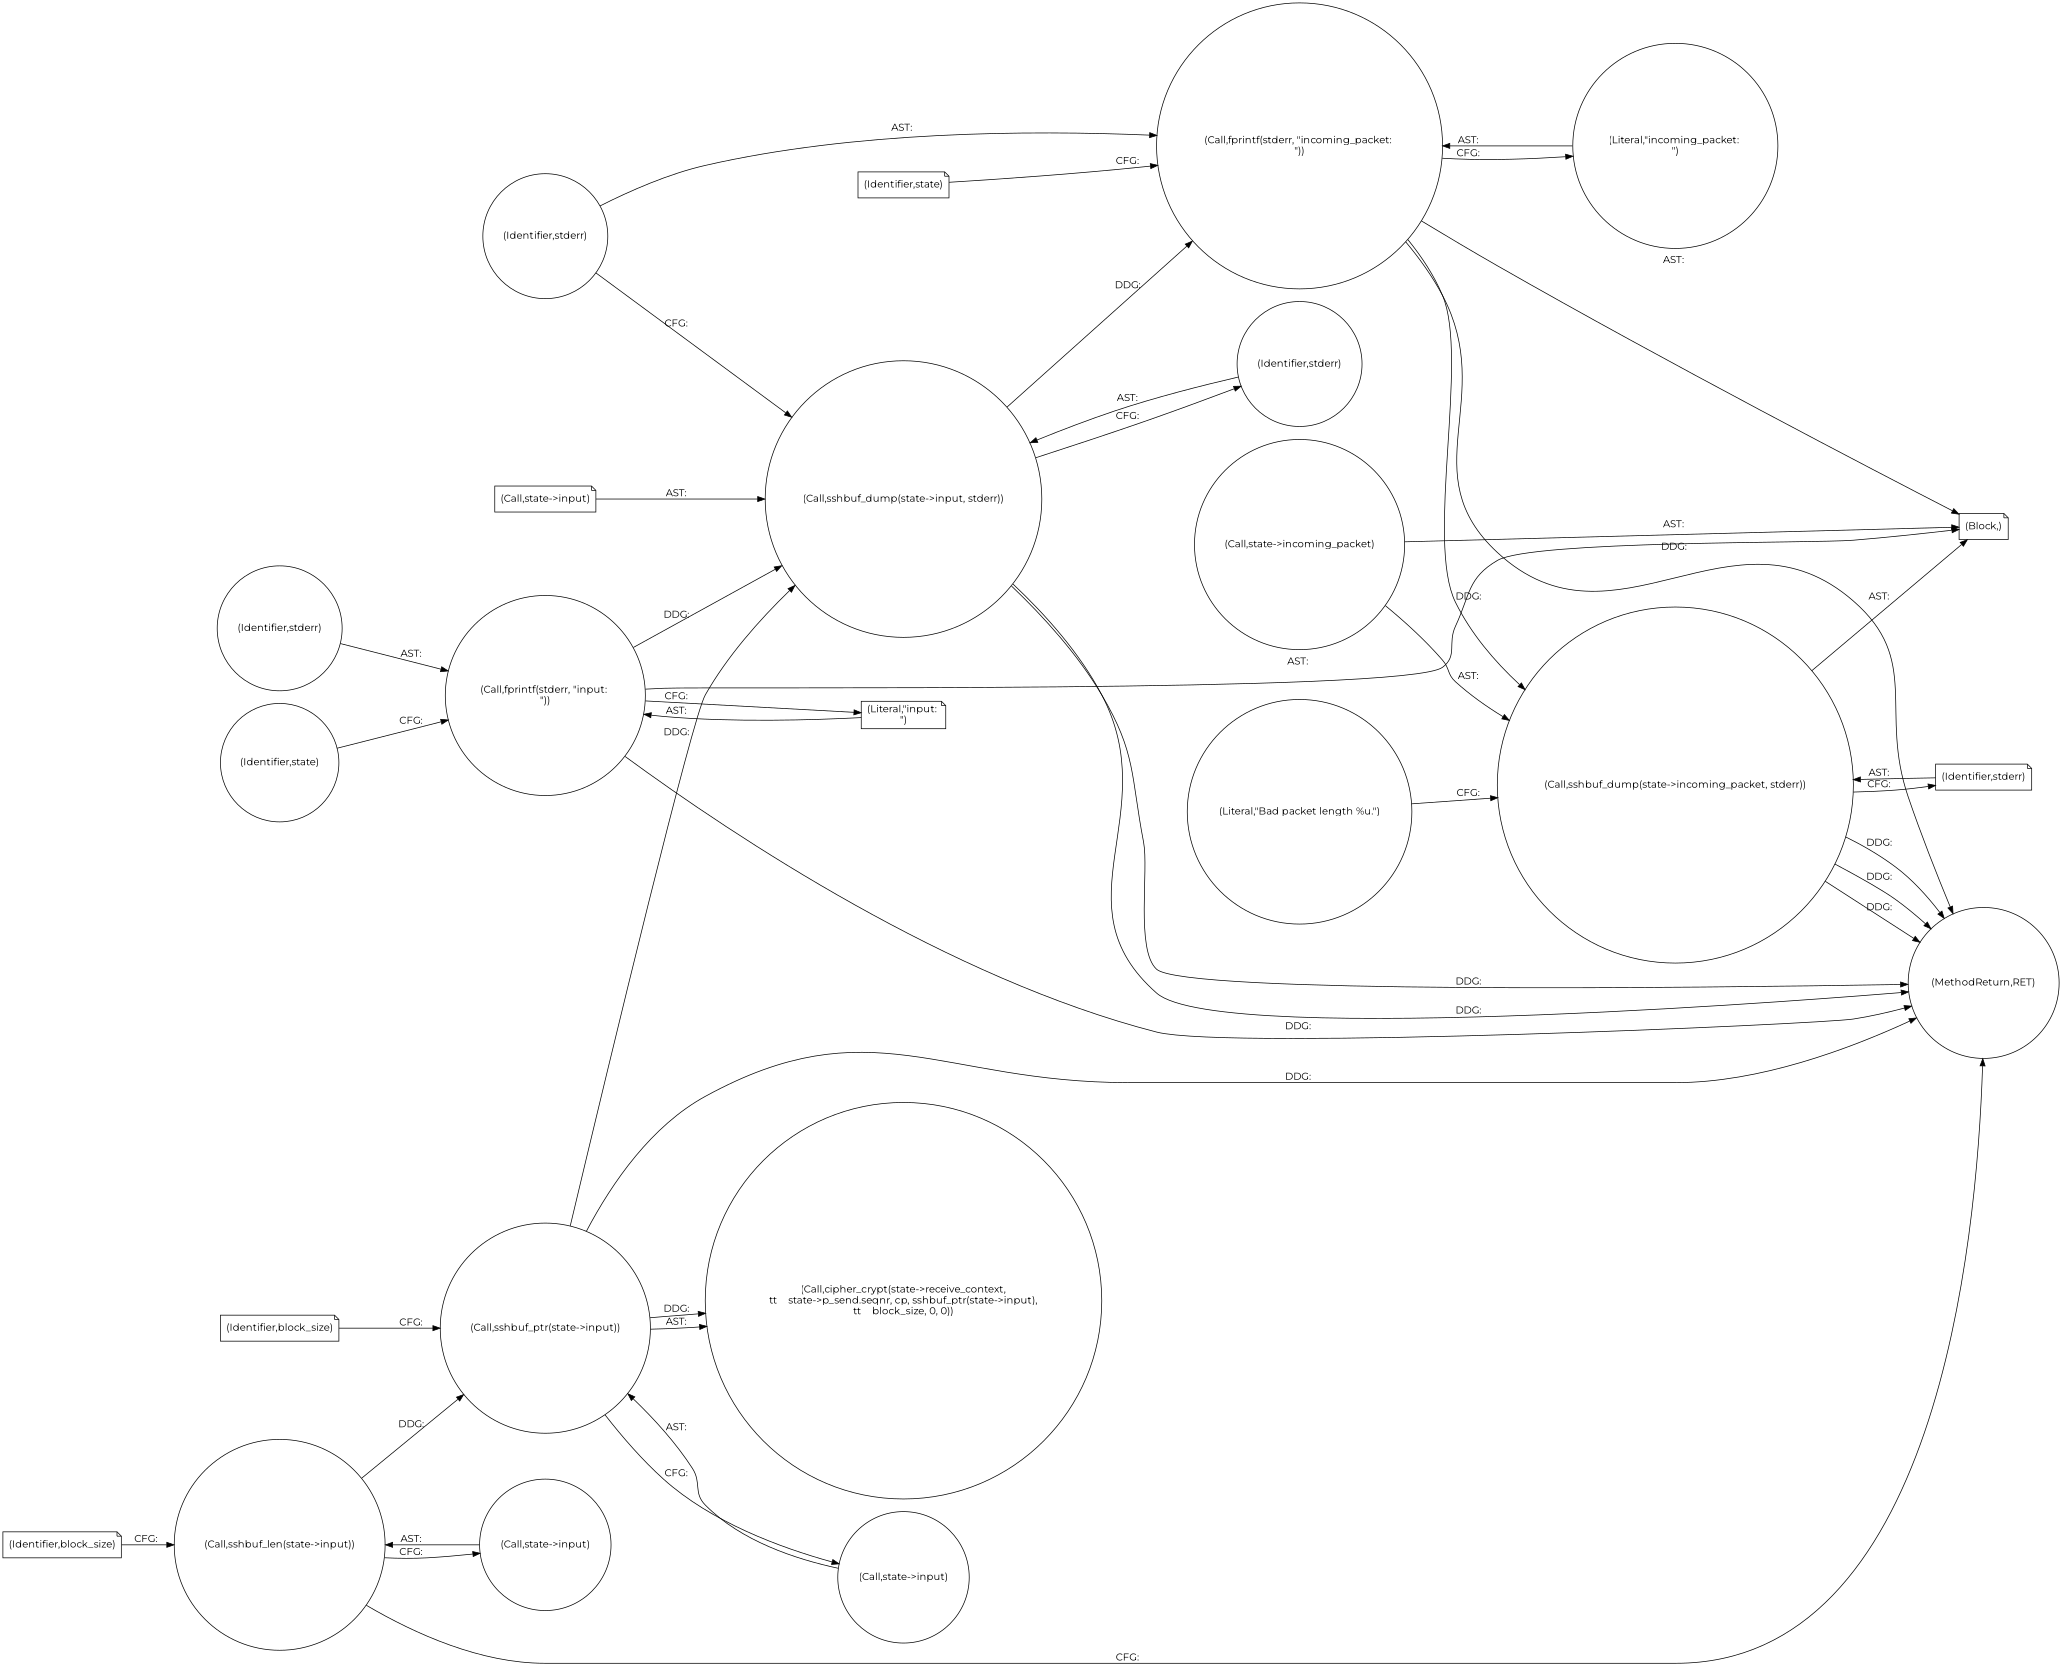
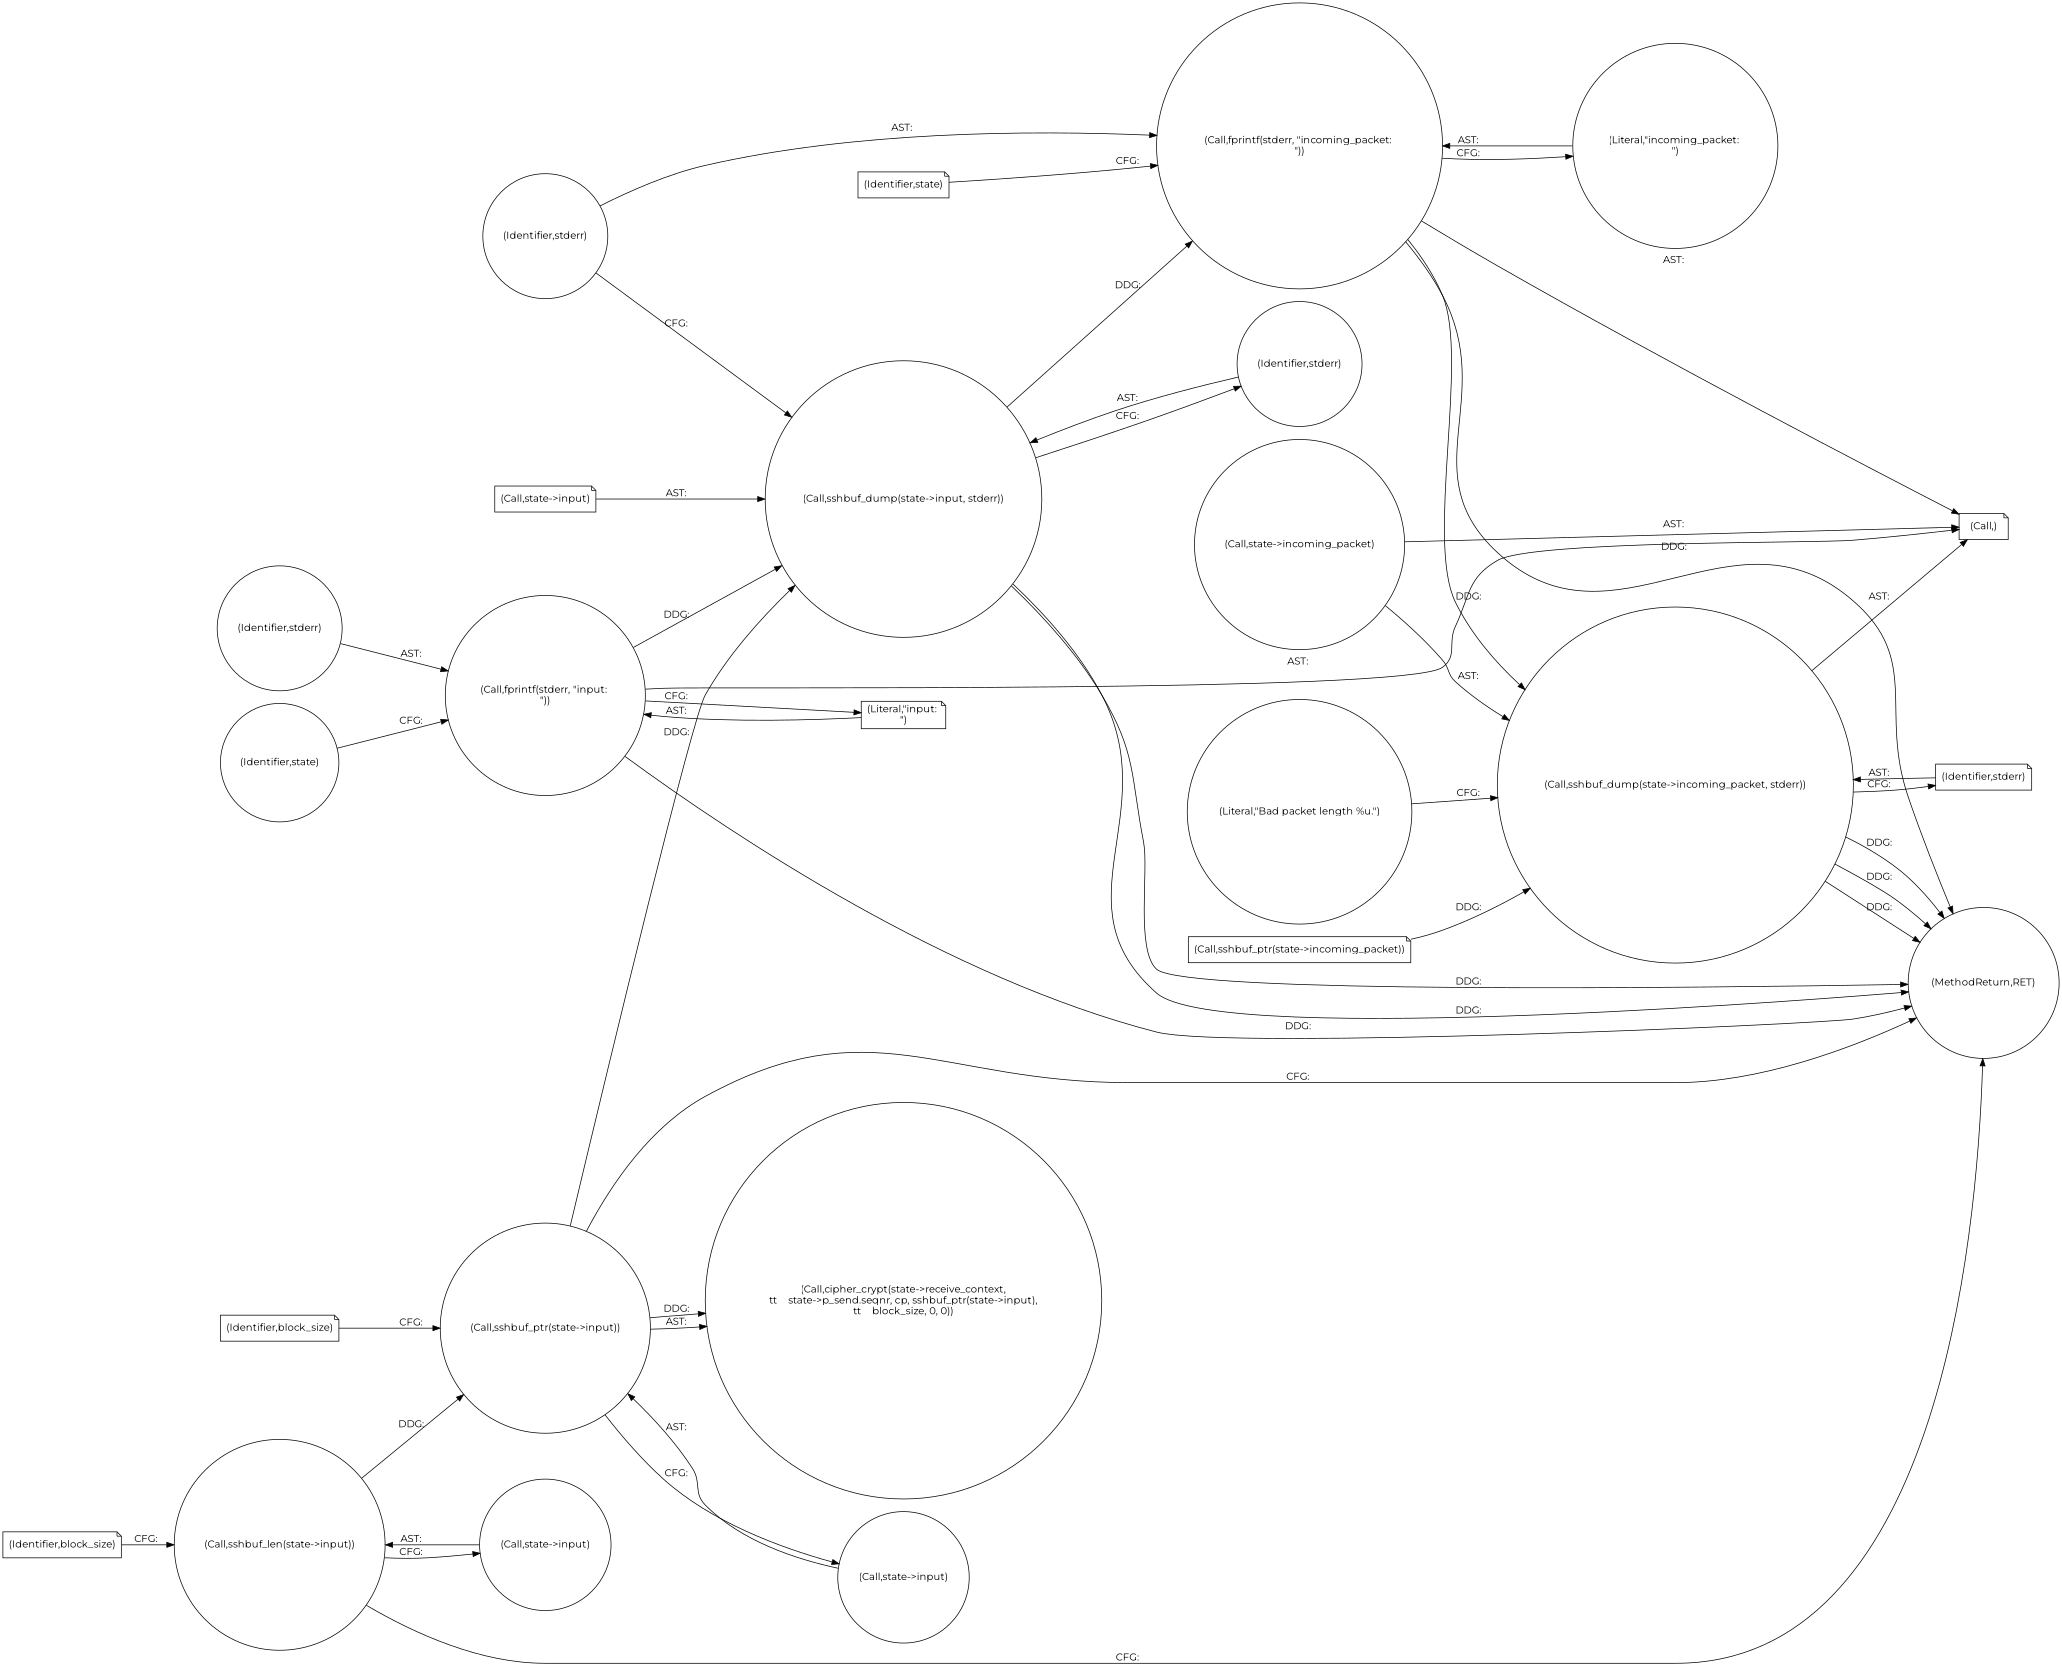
node "(Block,)": label "(Block,)" -> "(Call,)"
node "(Call,sshbuf_ptr(state->incoming_packet))": added
edge "(Call,sshbuf_ptr(state->input))" -> "(MethodReturn,RET)": label "DDG: " -> "CFG: "
